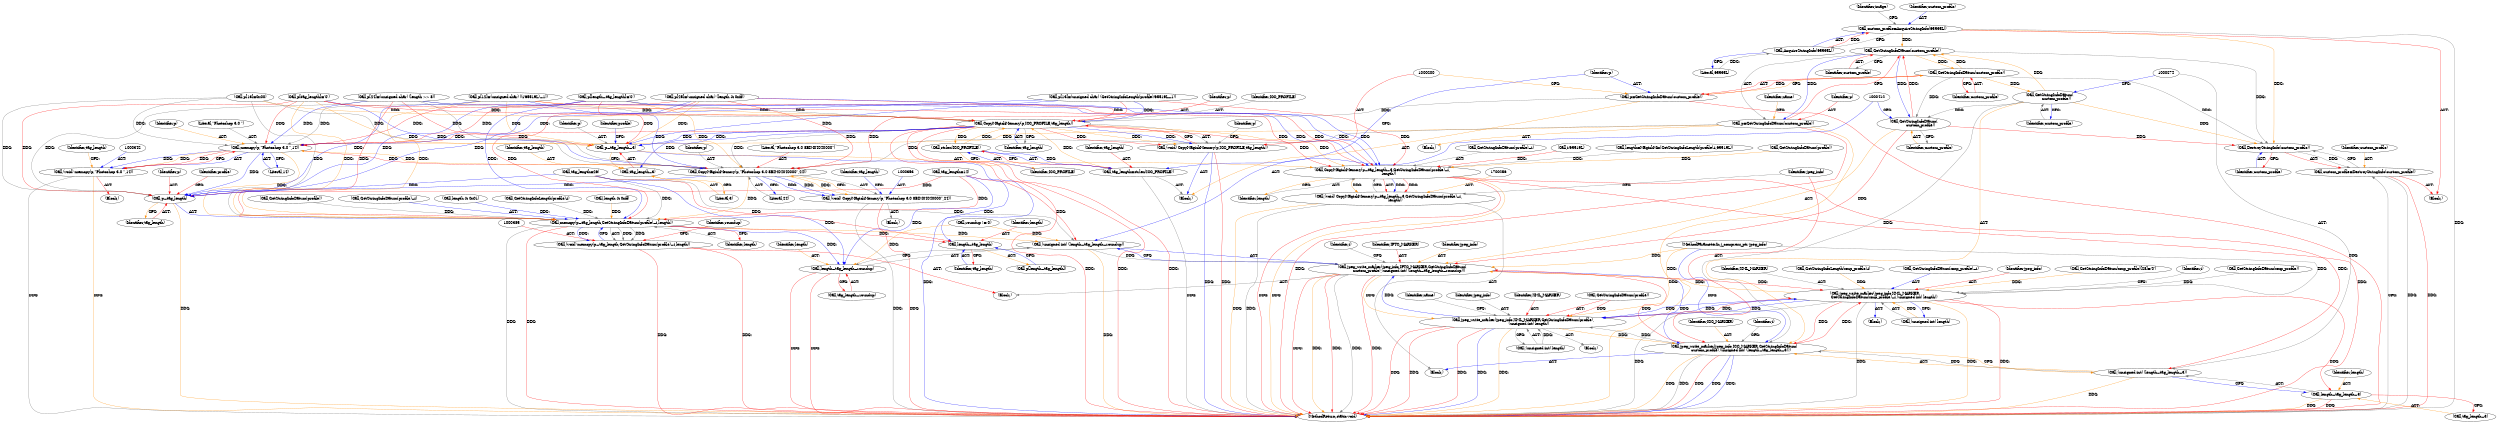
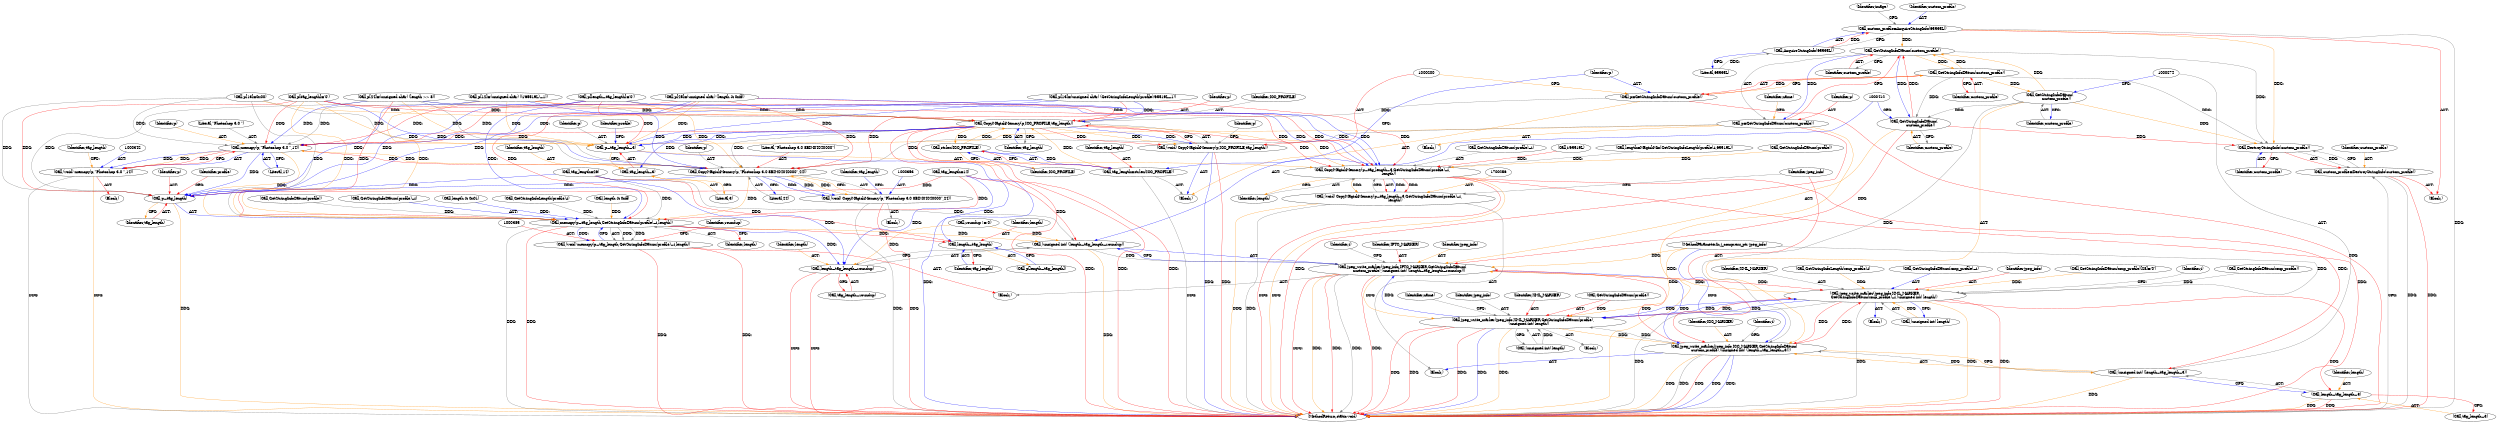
edge "(Call,p[24]=(unsigned char) (length >> 8))" -> "(Call,p+tag_length+3)": color red -> darkorange
